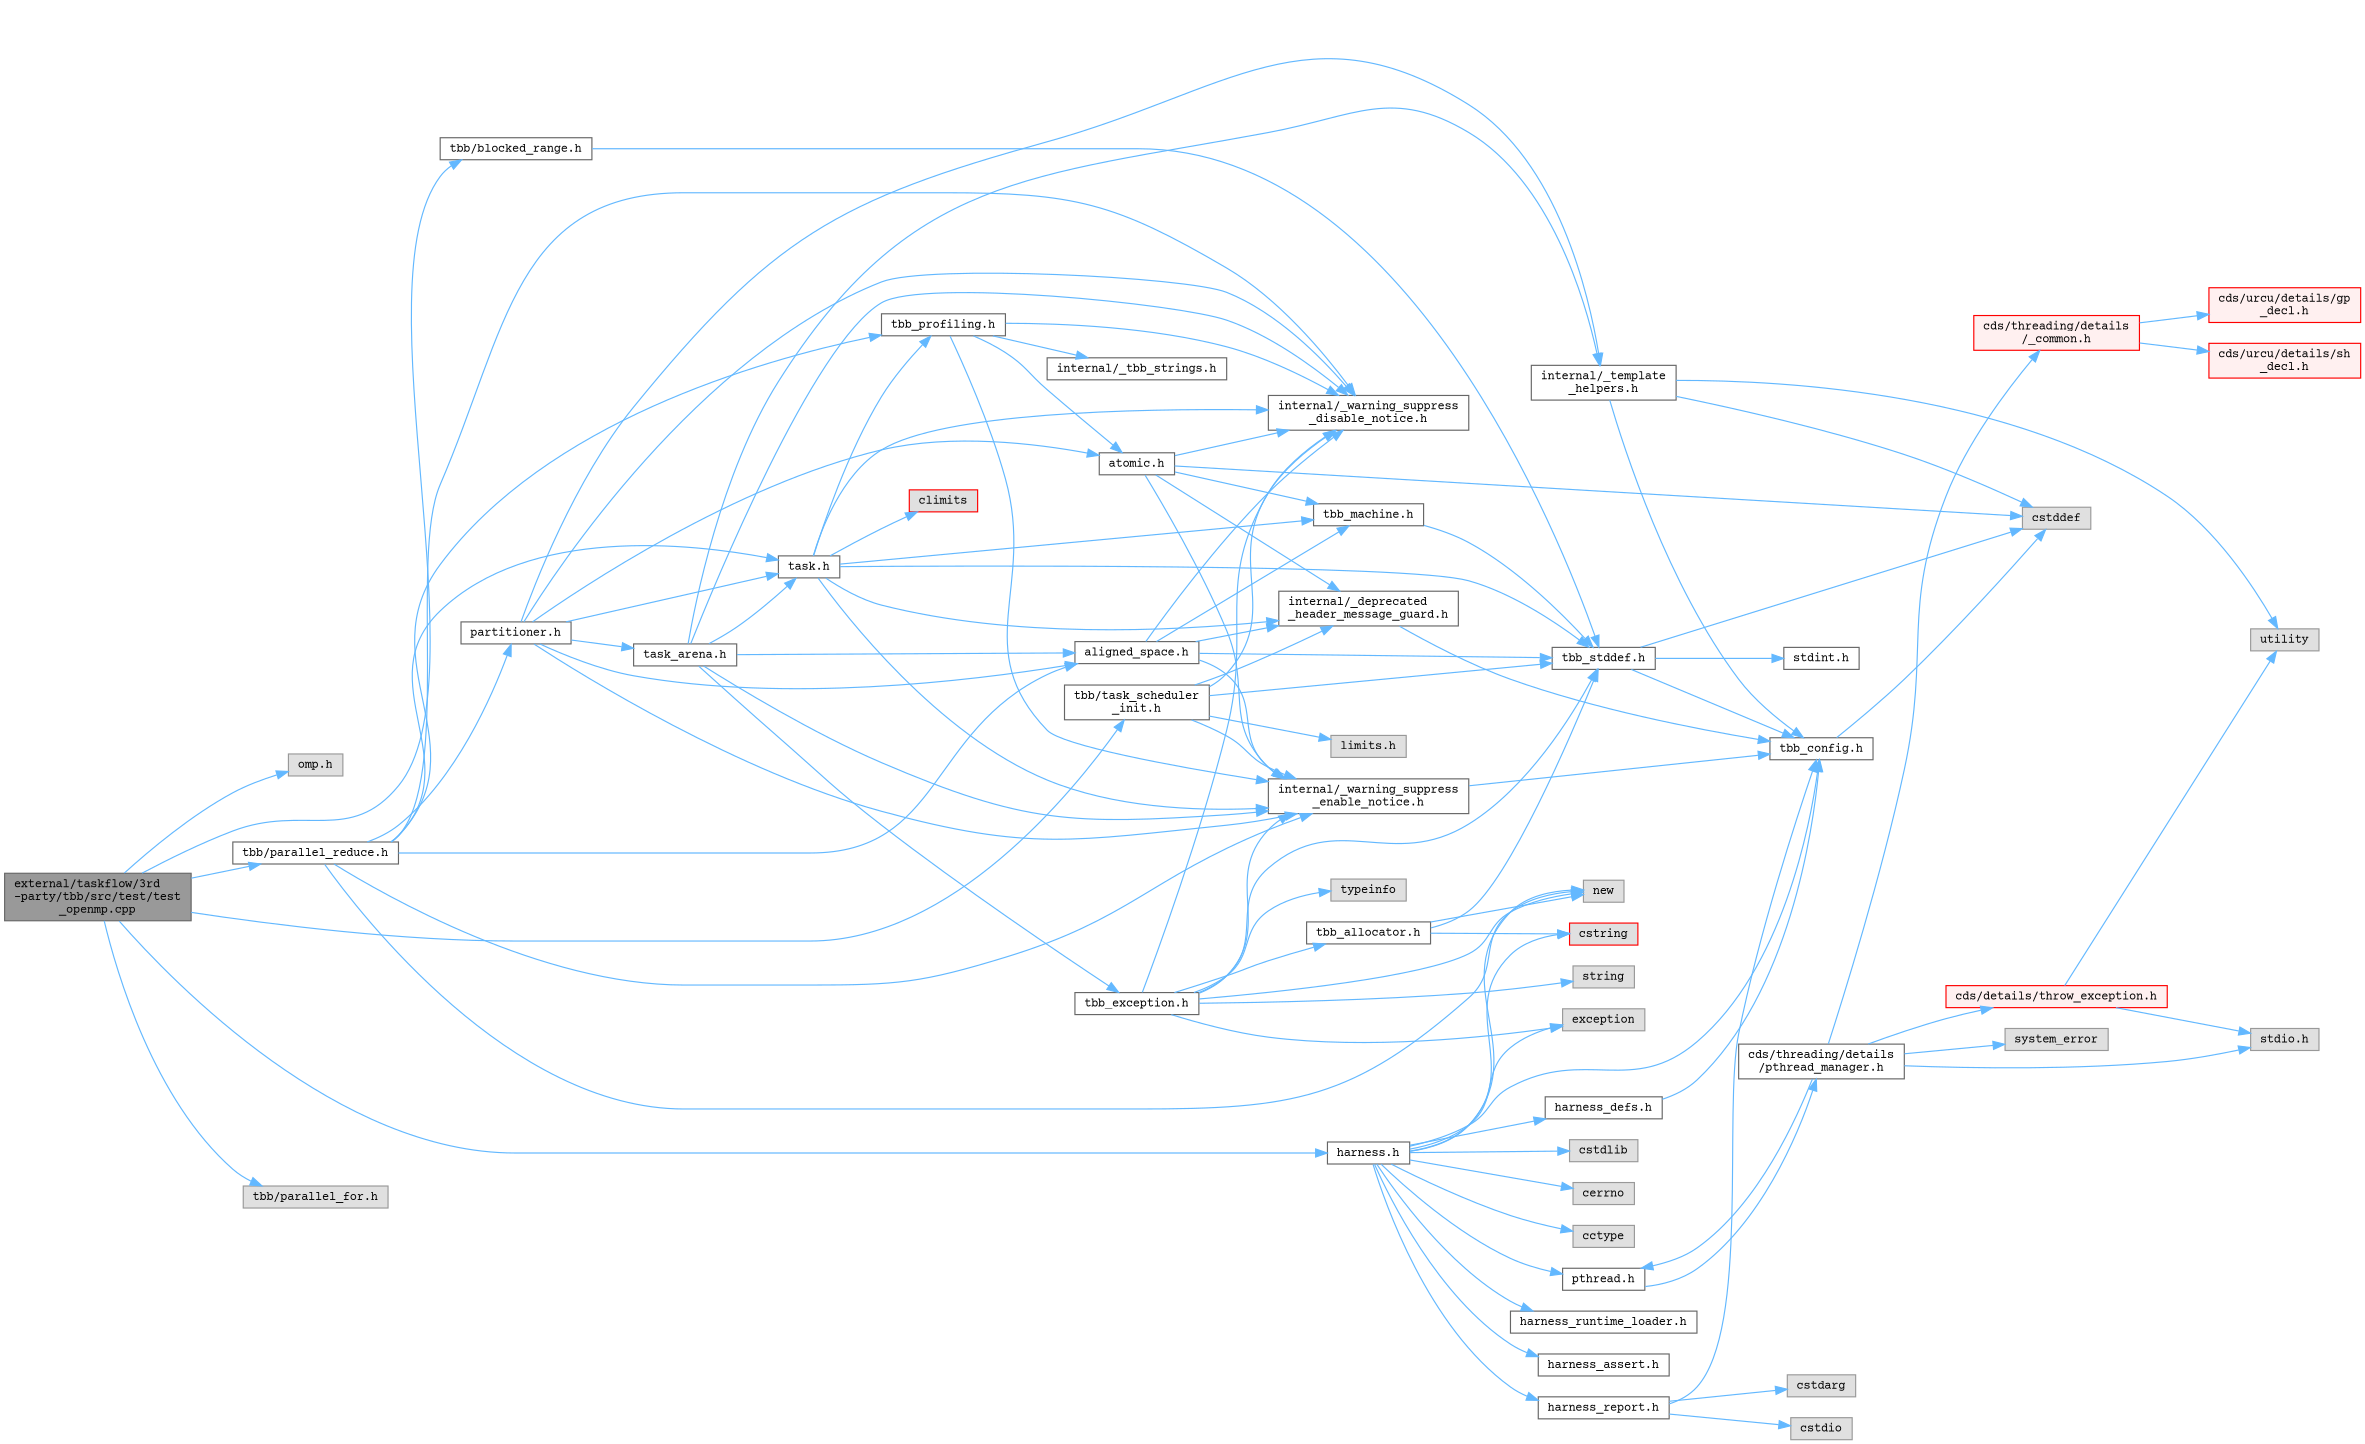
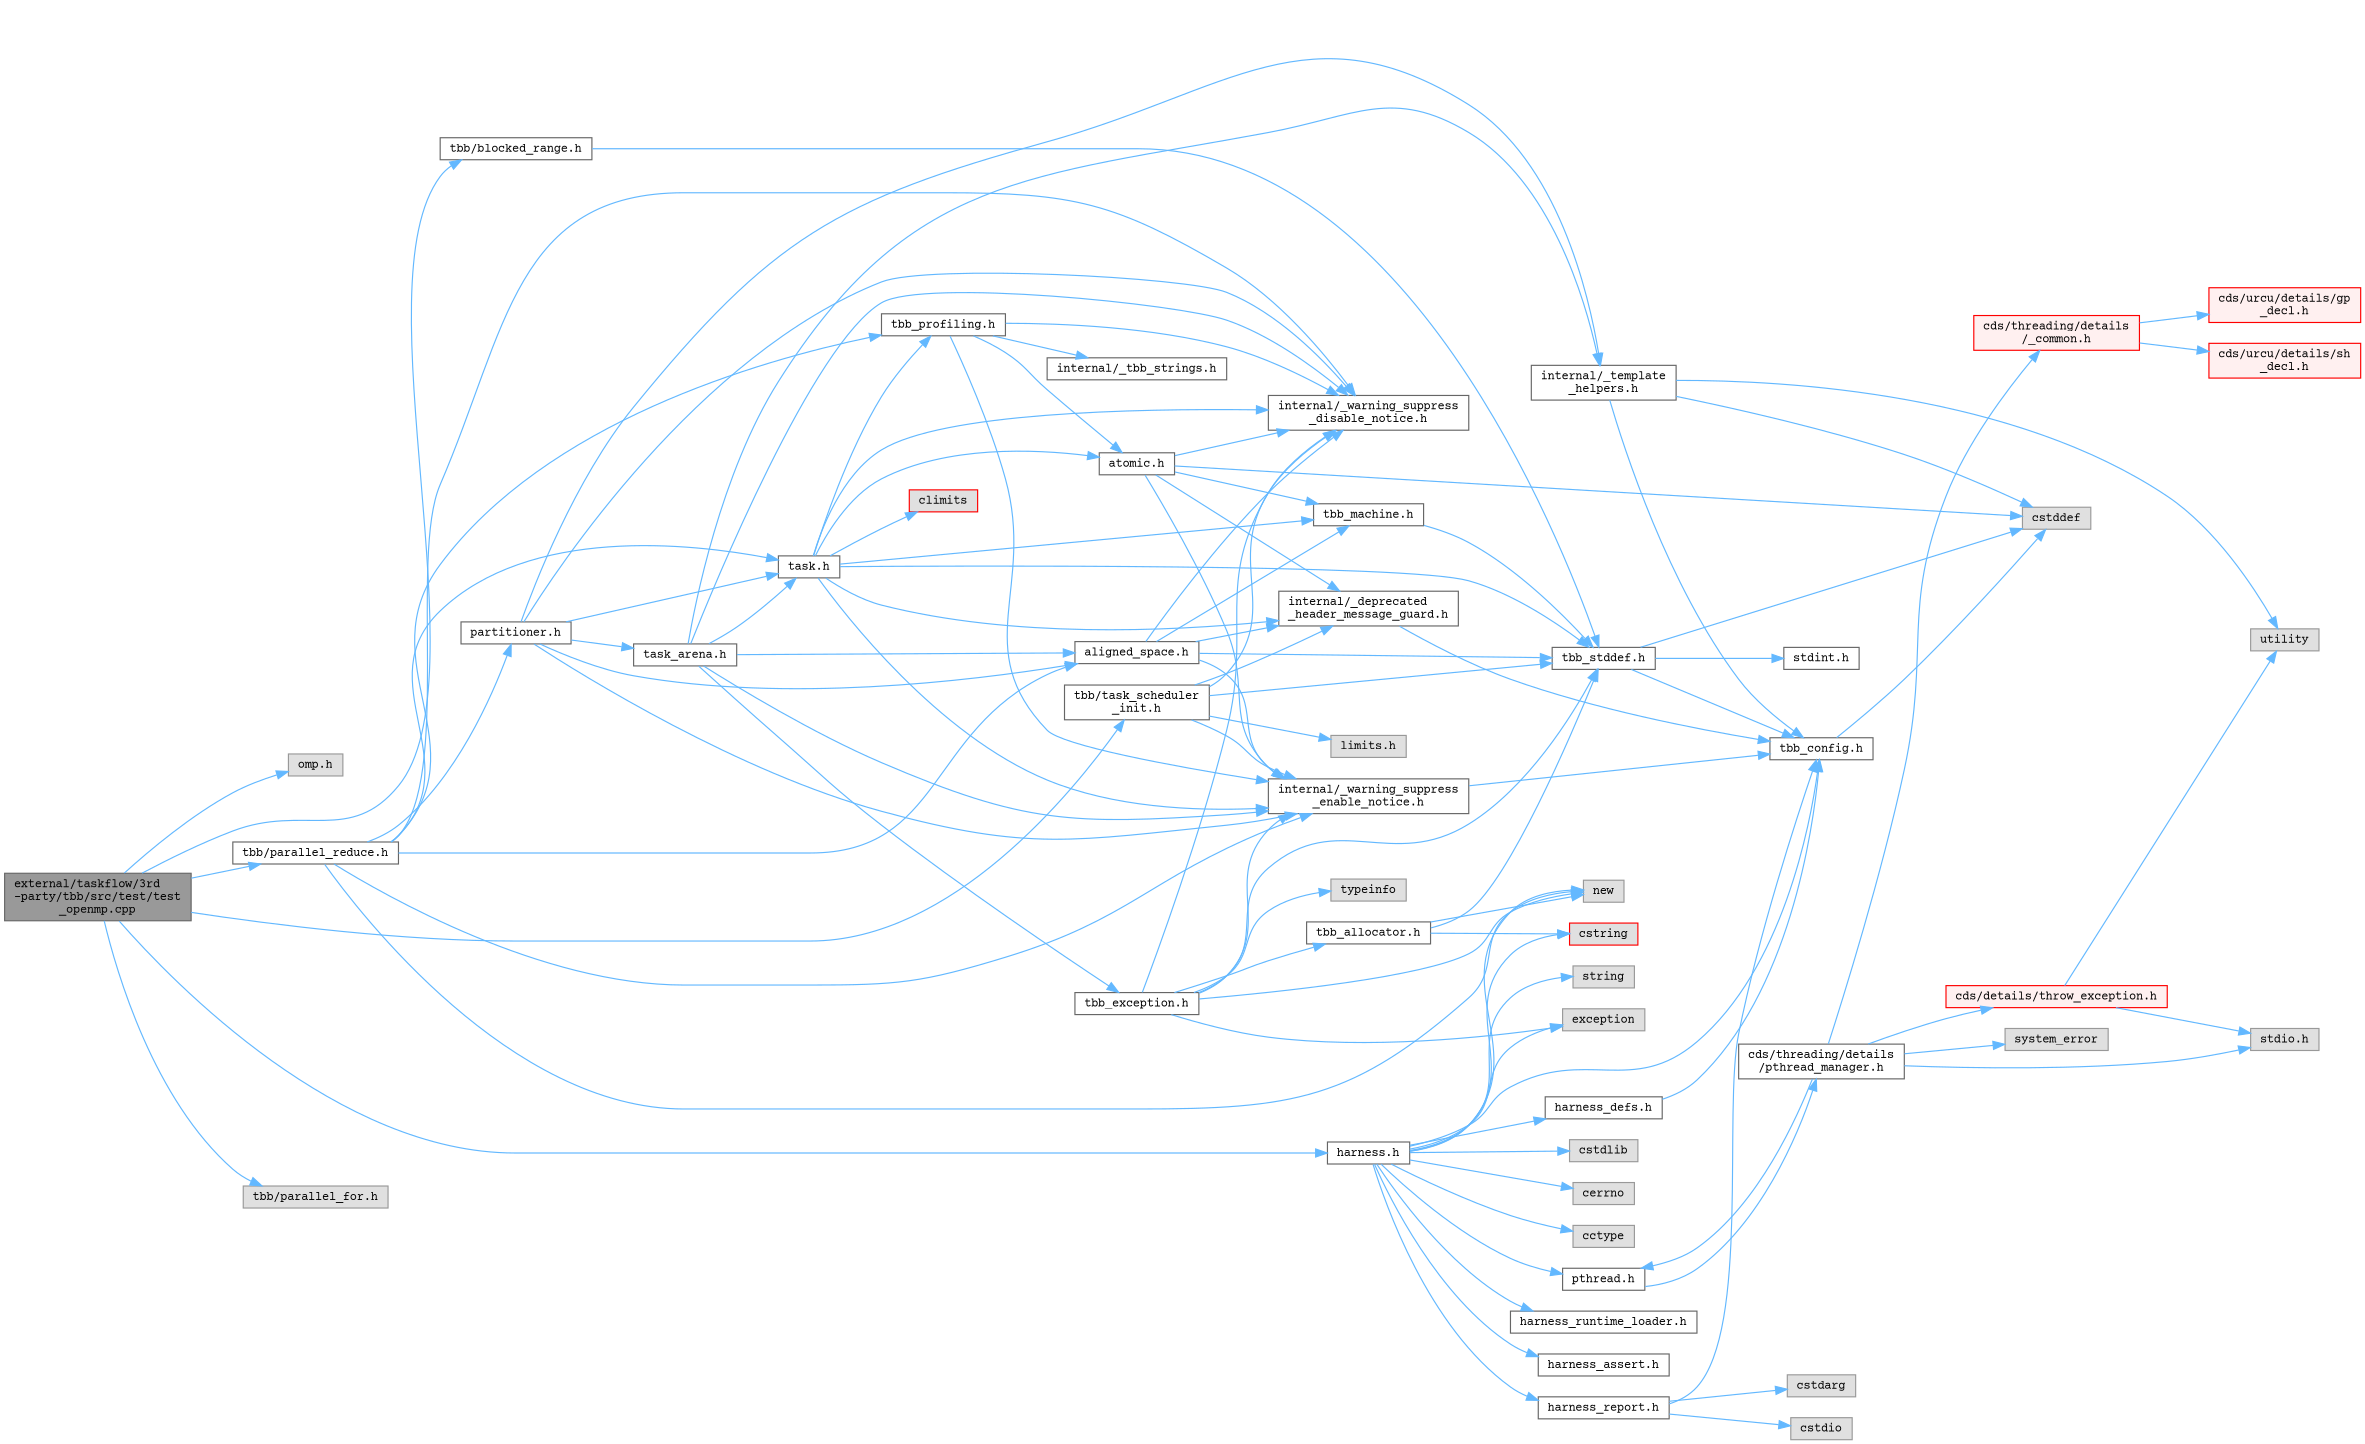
edge "partitioner.h" -> "atomic.h": now "task.h" -> "atomic.h"
edge "tbb_exception.h" -> "string": now "harness.h" -> "string"
